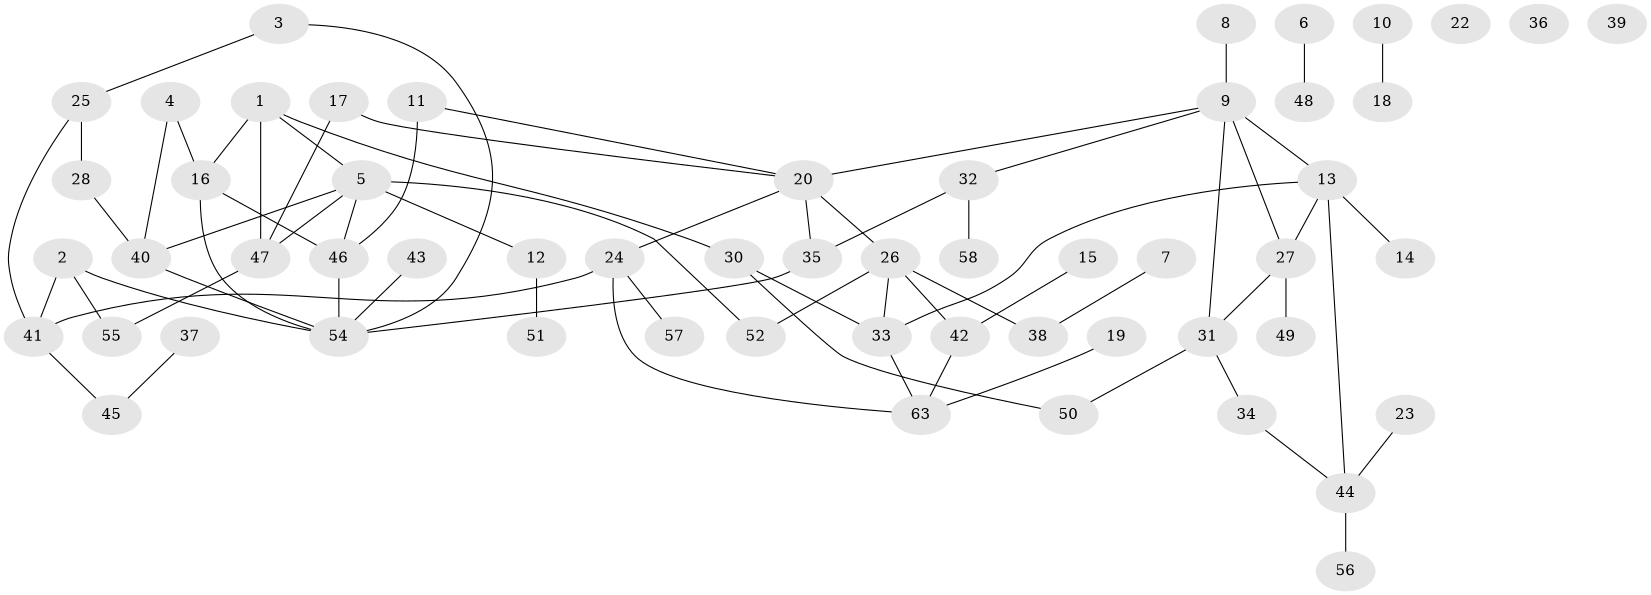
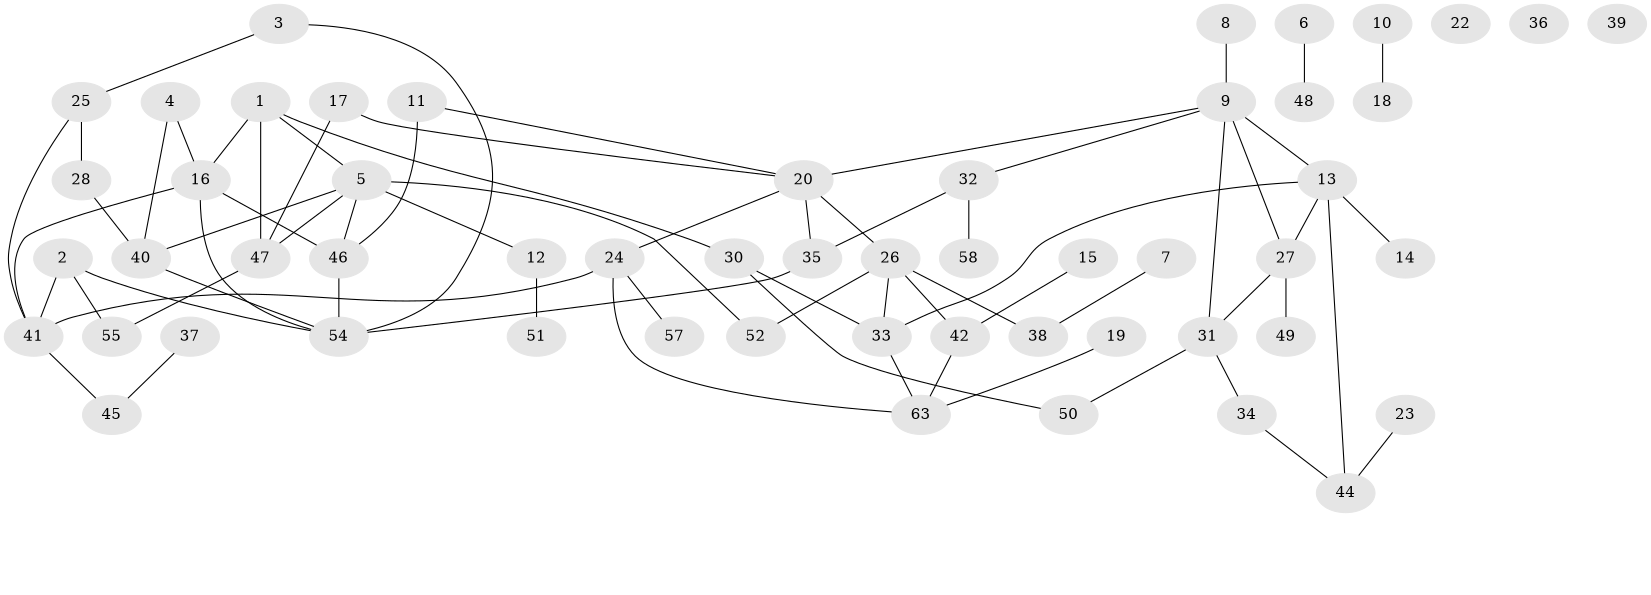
edge "16" -- "41": added
node "43": removed
node "56": removed
